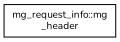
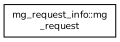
node "mg_request_info::mg _header": label "mg_request_info::mg _header" -> "mg_request_info::mg _request"
